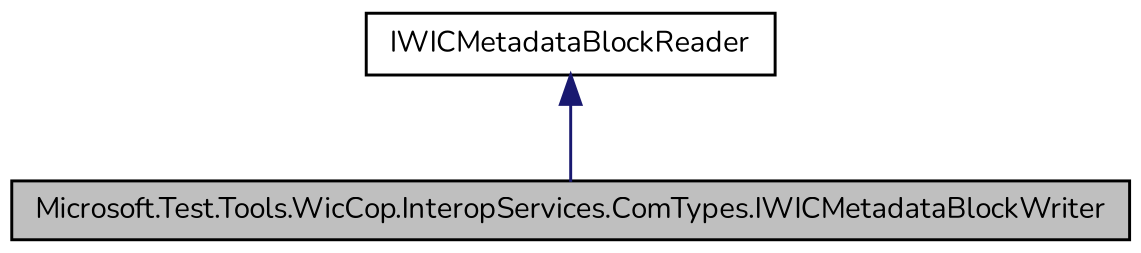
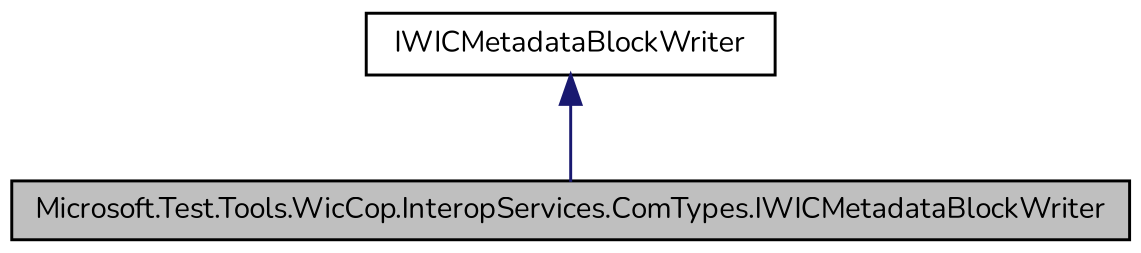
node "IWICMetadataBlockReader": label "IWICMetadataBlockReader" -> "IWICMetadataBlockWriter"
